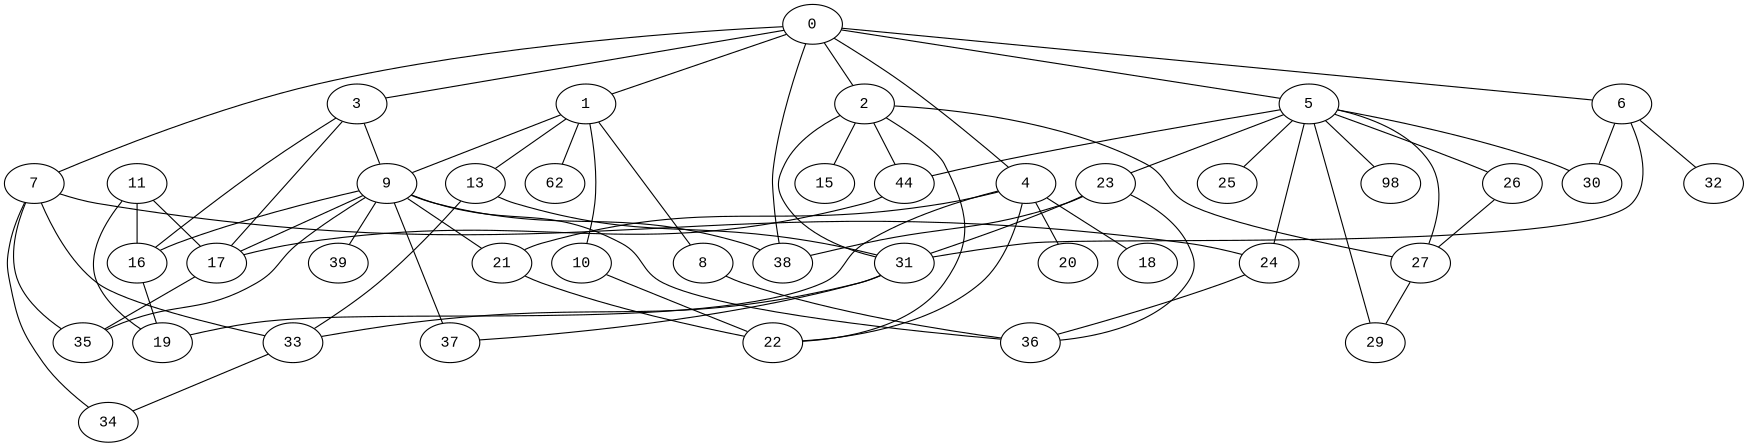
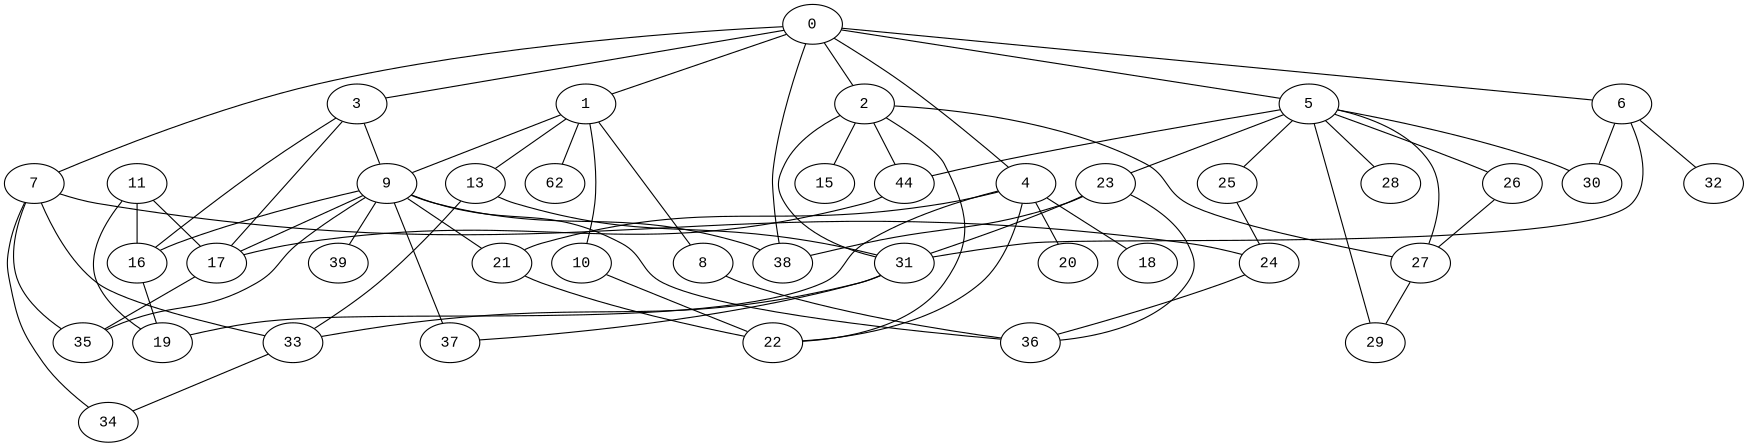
edge "5" -- "24": now "25" -- "24"
node "98": label "98" -> "28"
